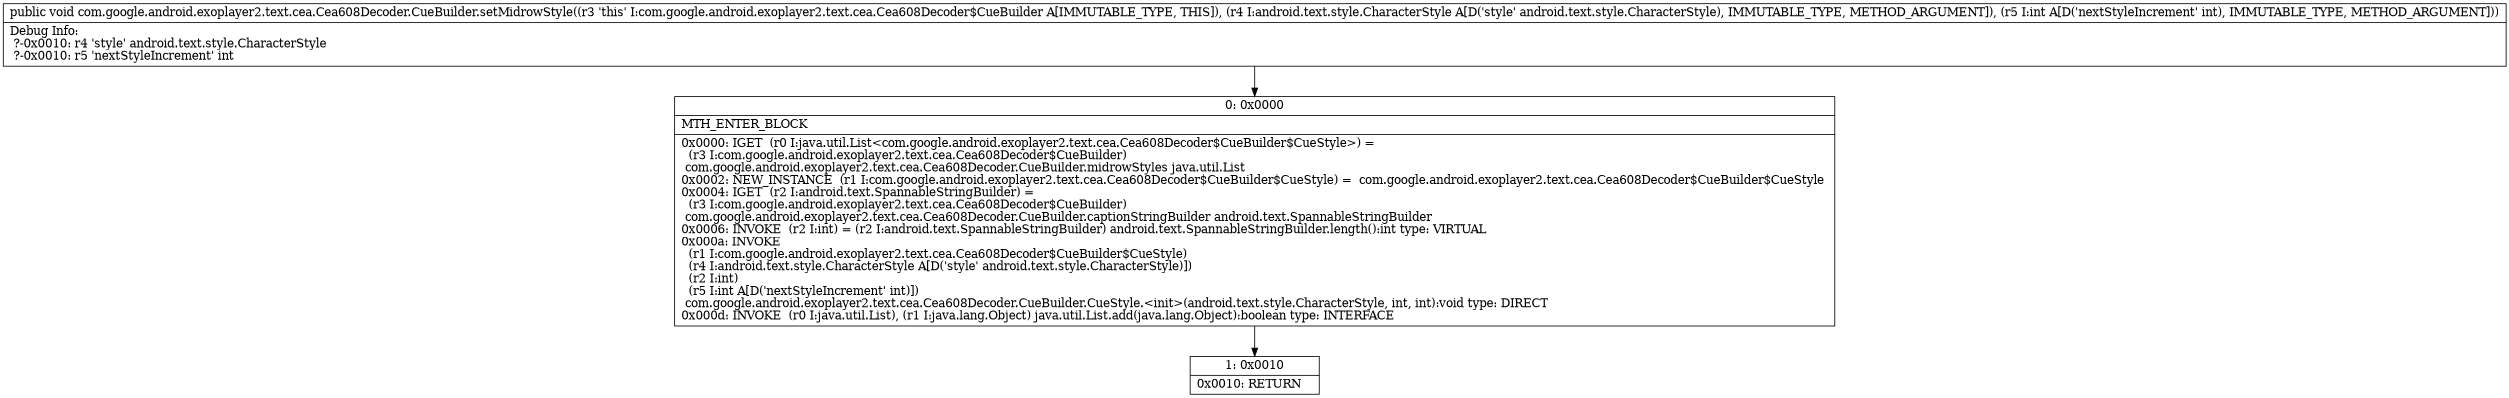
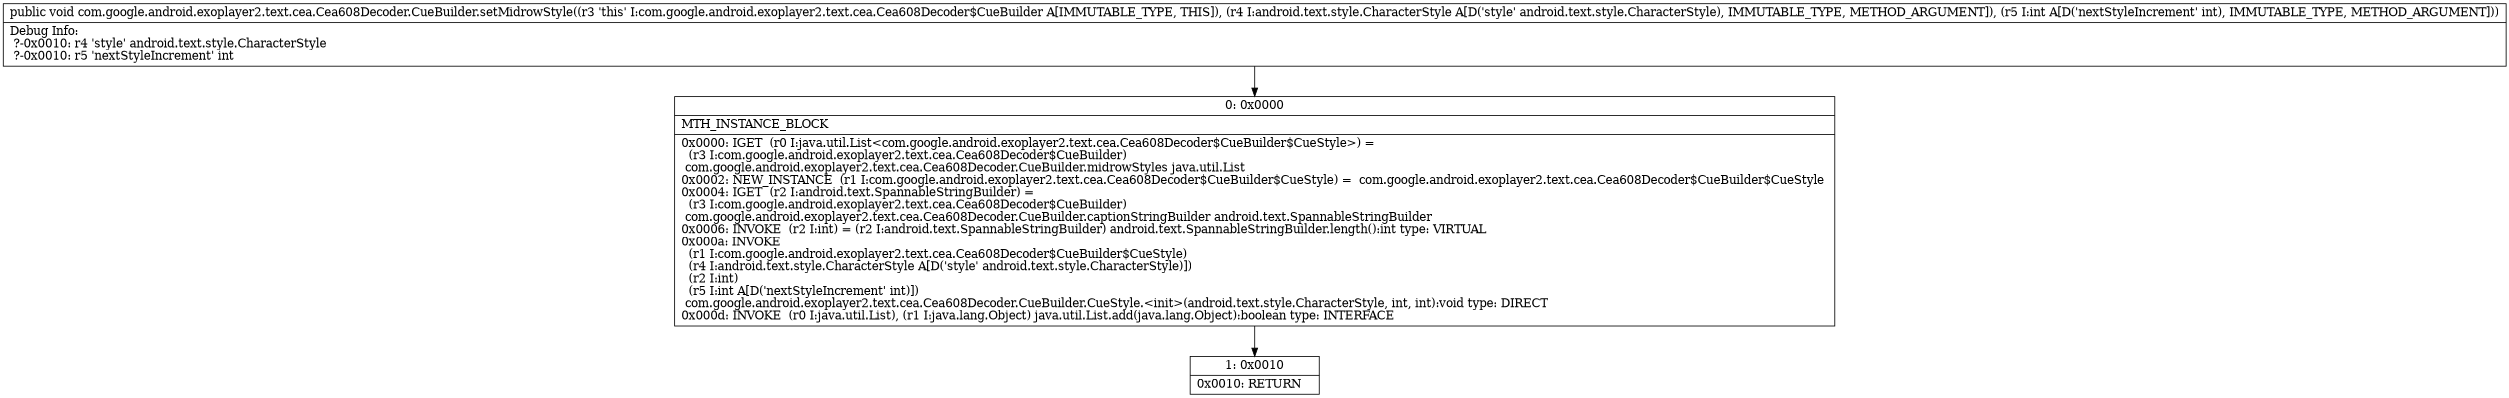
node "0: 0x0000": text "MTH_ENTER_BLOCK" -> "MTH_INSTANCE_BLOCK"
